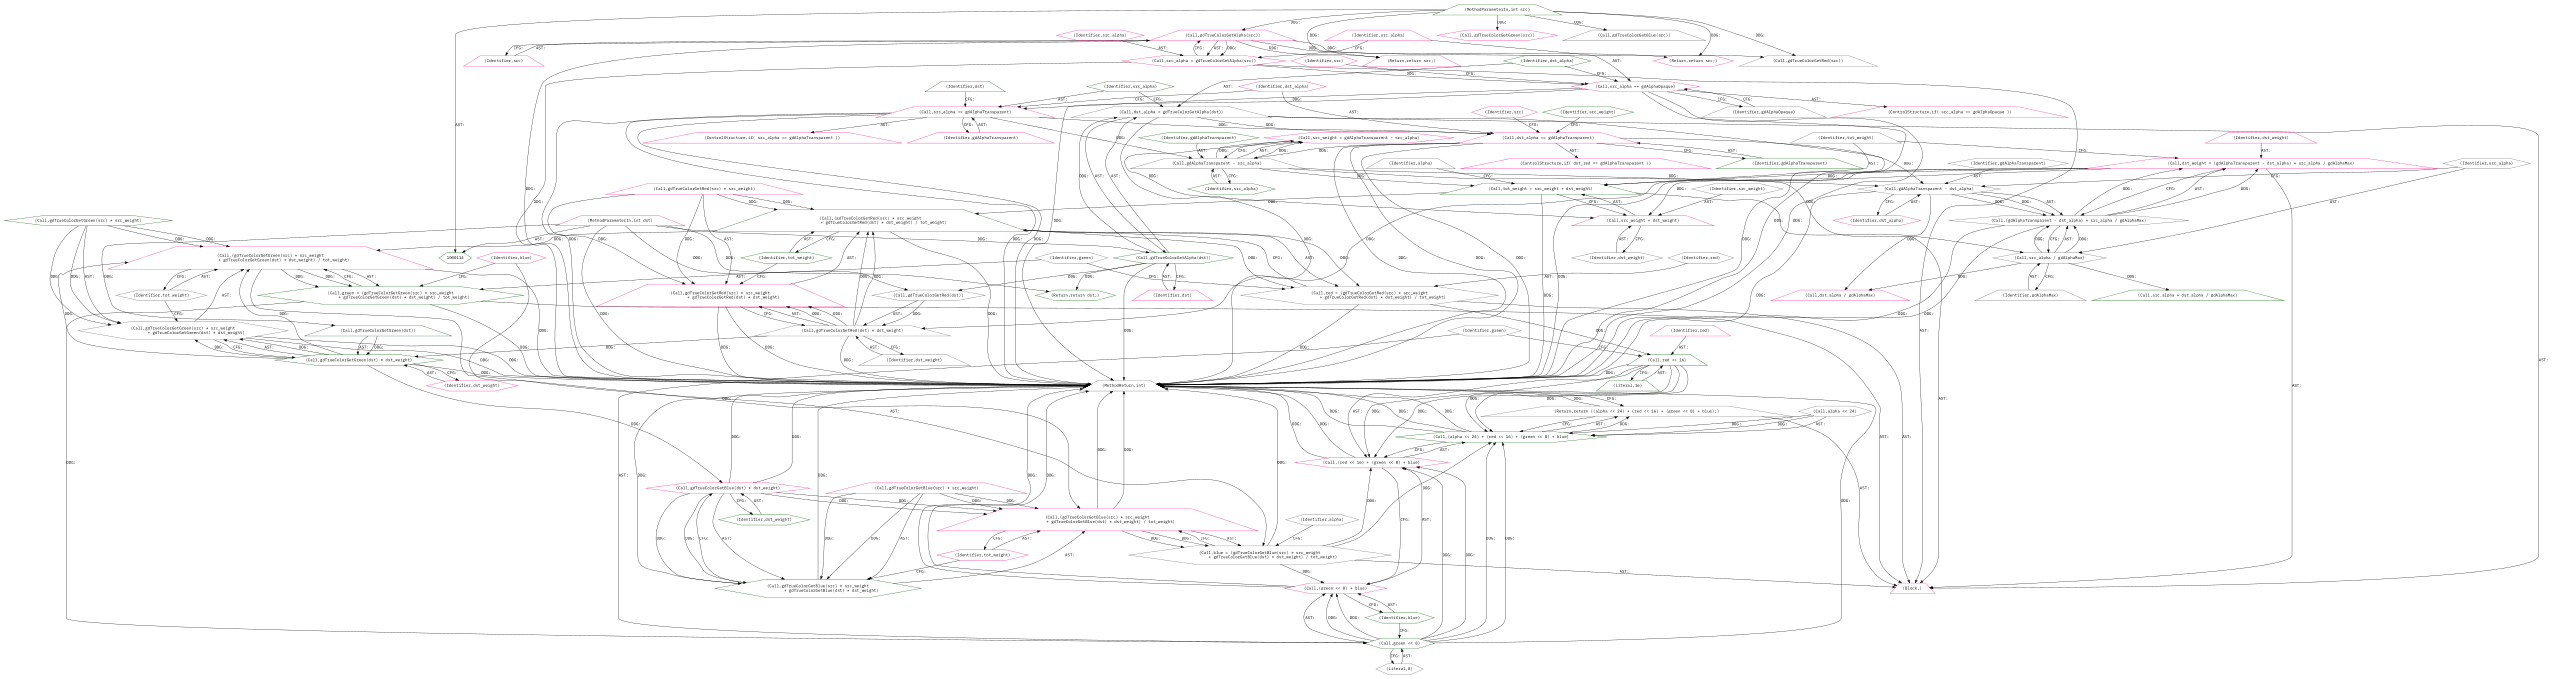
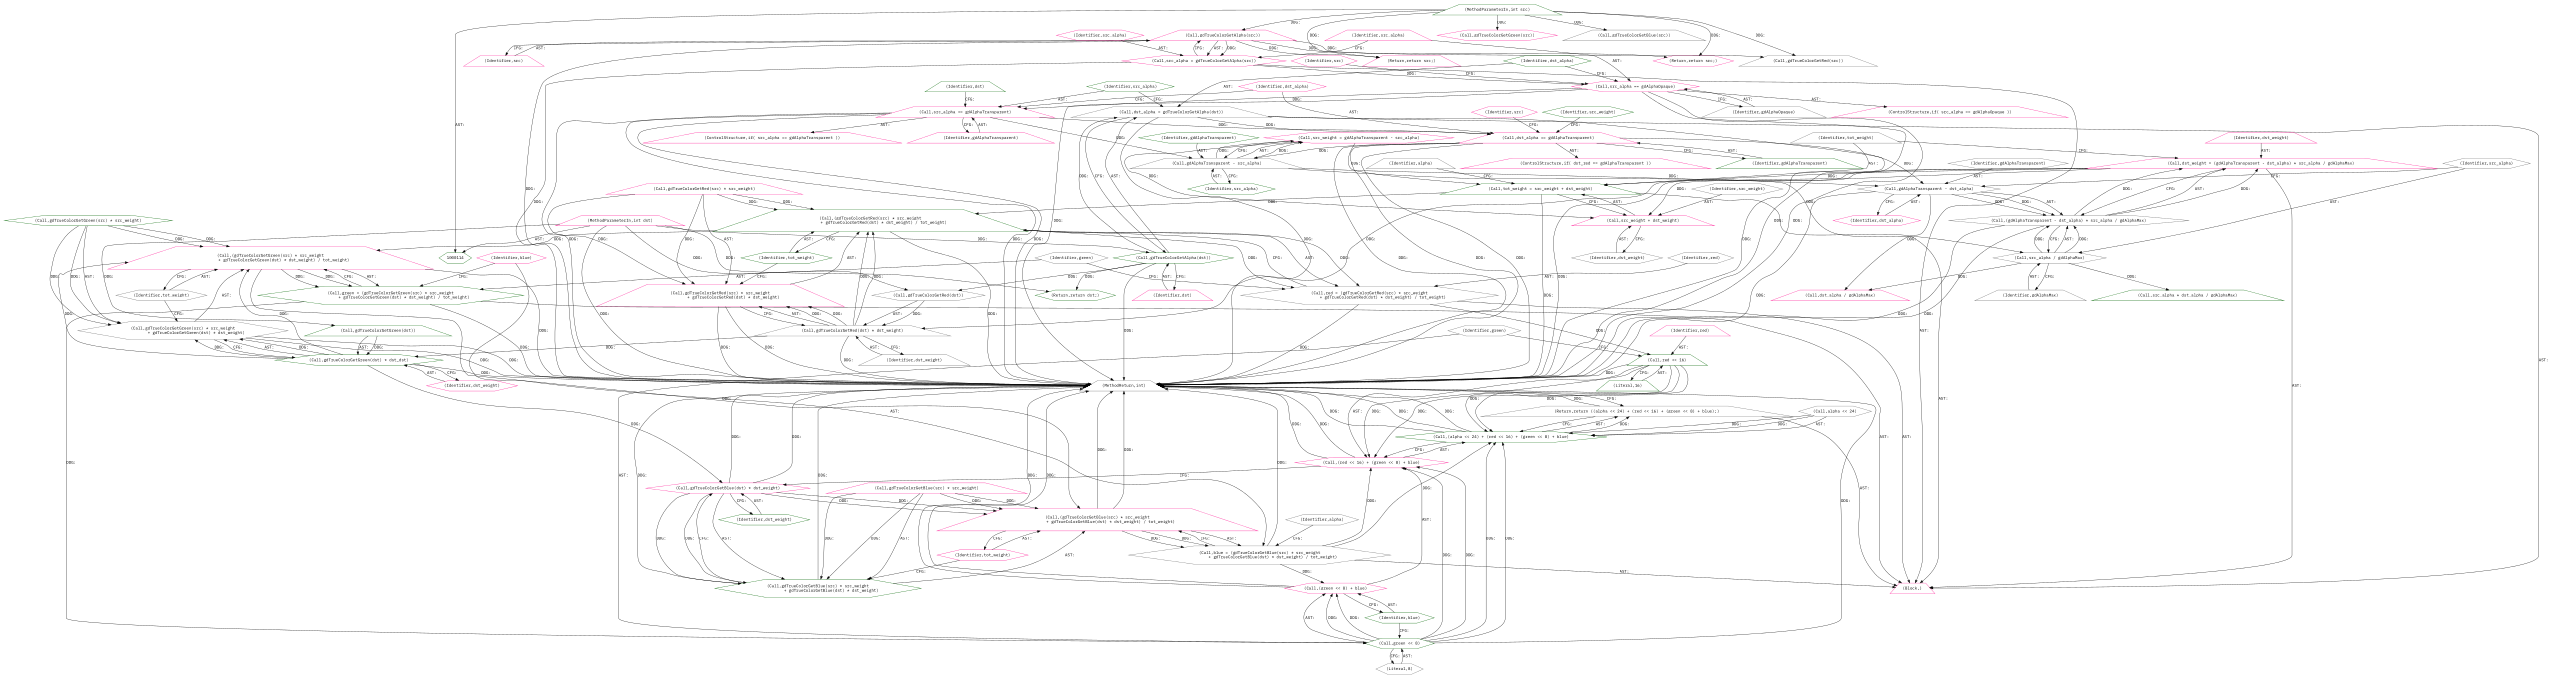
edge "(Identifier,gdAlphaOpaque)" -> "(Call,src_alpha == gdAlphaOpaque)": label "CFG: " -> "AST: "
edge "(Call,dst_alpha = gdTrueColorGetAlpha(dst))" -> "(Call,gdTrueColorGetAlpha(dst))": label "AST: " -> "CFG: "
edge "(Call,gdAlphaTransparent - src_alpha)" -> "(Call,tot_weight = src_weight + dst_weight)": now "(Call,src_weight = gdAlphaTransparent - src_alpha)" -> "(Call,tot_weight = src_weight + dst_weight)"
node "(Call,gdTrueColorGetGreen(dst) * dst_weight)": label "(Call,gdTrueColorGetGreen(dst) * dst_weight)" -> "(Call,gdTrueColorGetGreen(dst) * dst_dst)"
edge "(Call,(red << 16) + (green << 8) + blue)" -> "(Call,(green << 8) + blue)": now "(Call,(red << 16) + (green << 8) + blue)" -> "(Call,gdTrueColorGetBlue(dst) * dst_weight)"
